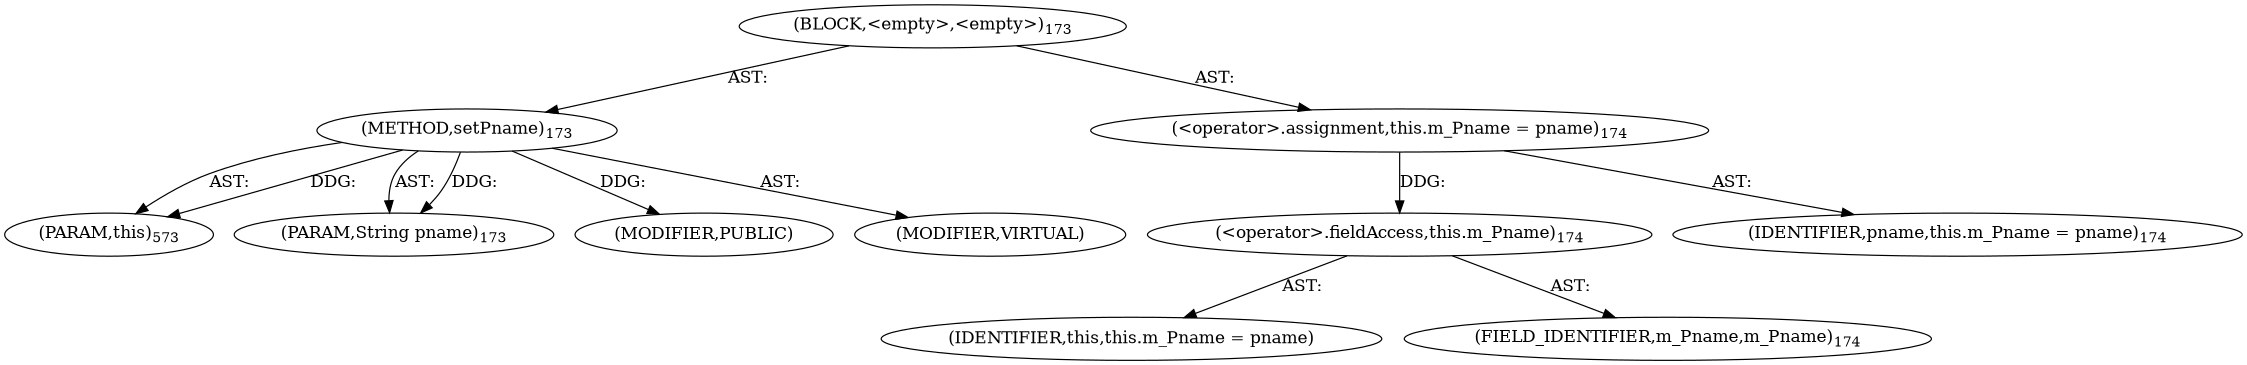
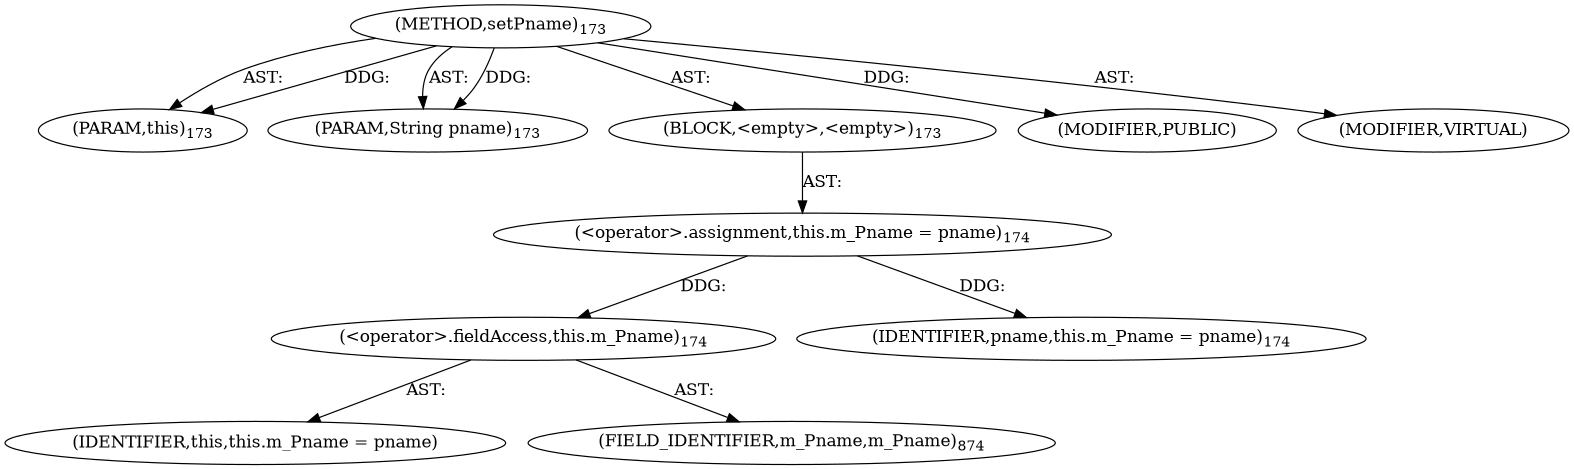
edge "(BLOCK,<empty>,<empty>)" -> "(METHOD,setPname)": reversed
edge "(<operator>.assignment,this.m_Pname = pname)" -> "(IDENTIFIER,pname,this.m_Pname = pname)": label "AST: " -> "DDG: "
node "(PARAM,this)": text "573" -> "173"
node "(FIELD_IDENTIFIER,m_Pname,m_Pname)": text "174" -> "874"
